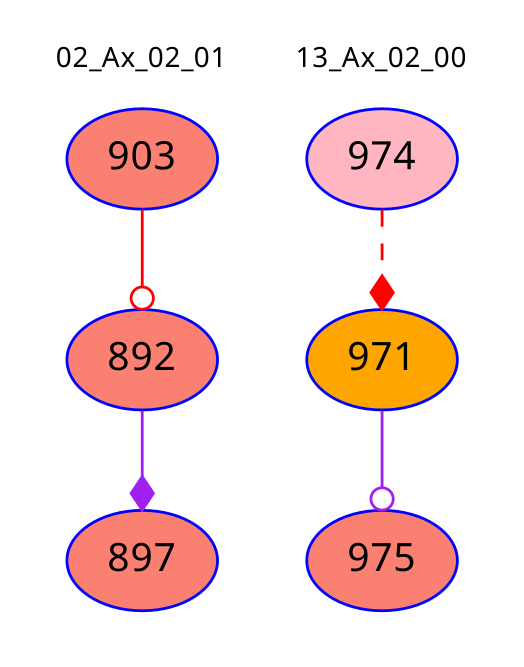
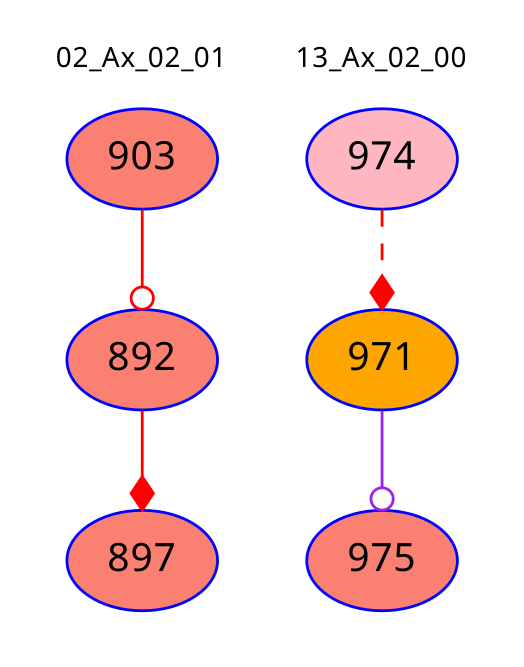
edge "892" -> "897": color purple -> red
